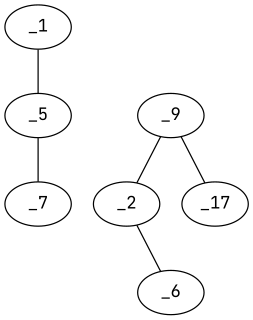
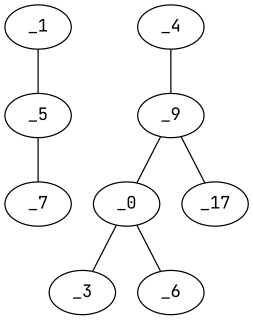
node "_4": added
node "_2": label "_2" -> "_0"
node "_3": added
